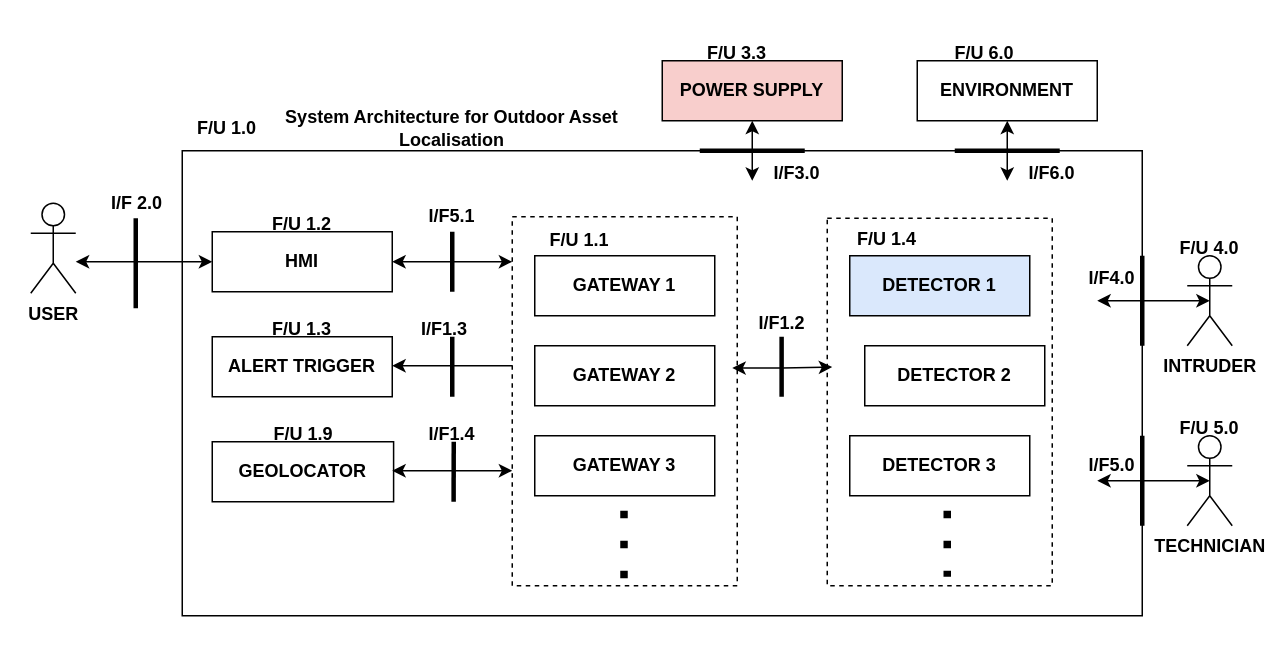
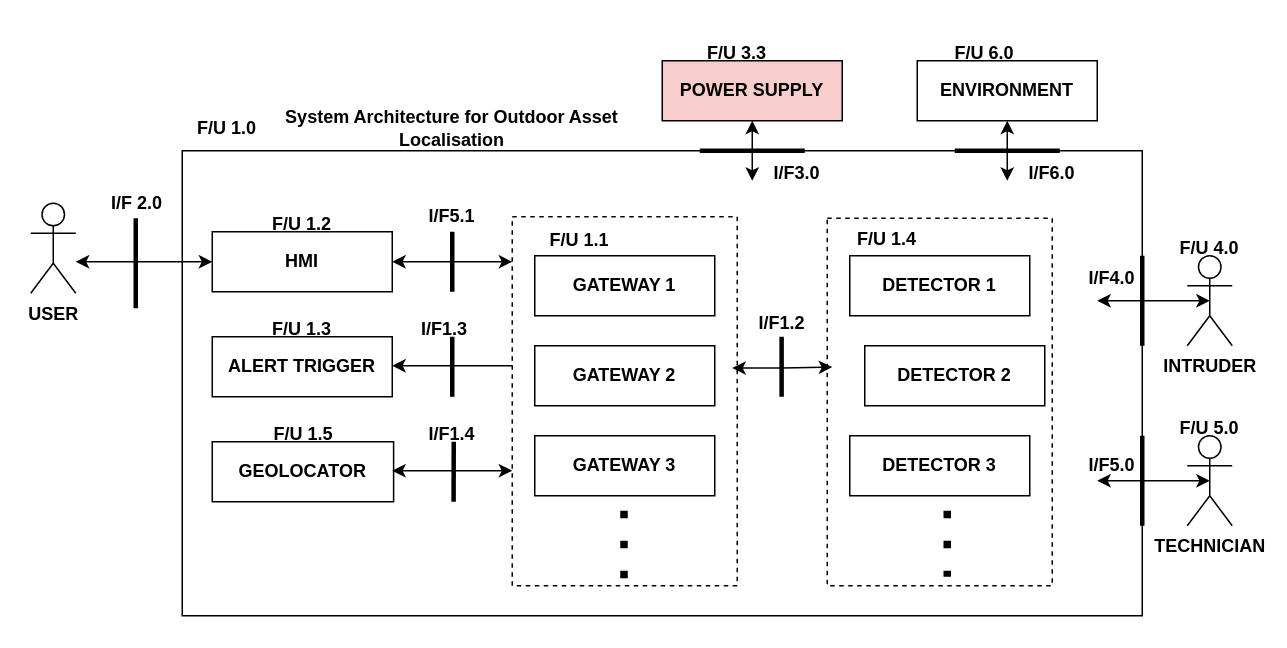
node "DETECTOR 1": fillcolor #dae8fc -> #ffffff
node "F/U 1.9": label "F/U 1.9" -> "F/U 1.5"
